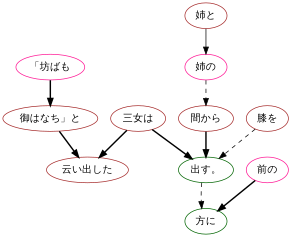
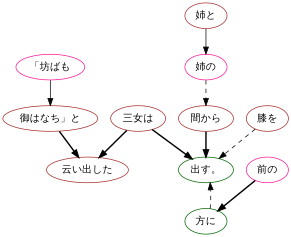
edge "「坊ばも" -> "御はなち」と": style bold -> solid
edge "出す。" -> "方に": reversed
